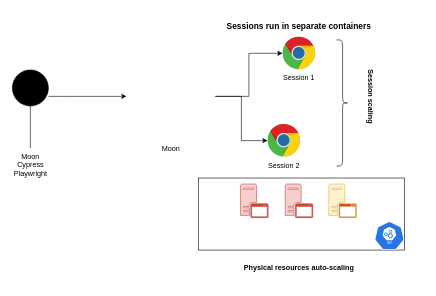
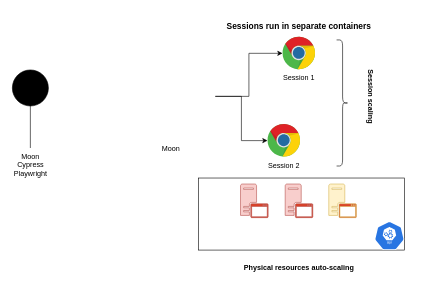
edge "Moon Cypress Playwright" -> "Moon": removed
